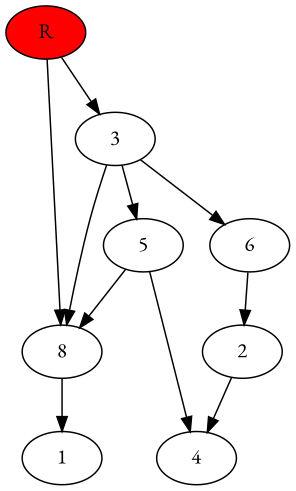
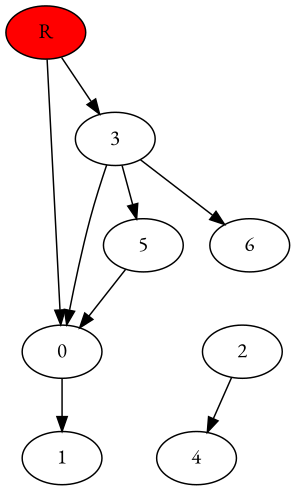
edge "6" -> "2": removed
edge "5" -> "4": removed
node "8": label "8" -> "0"
